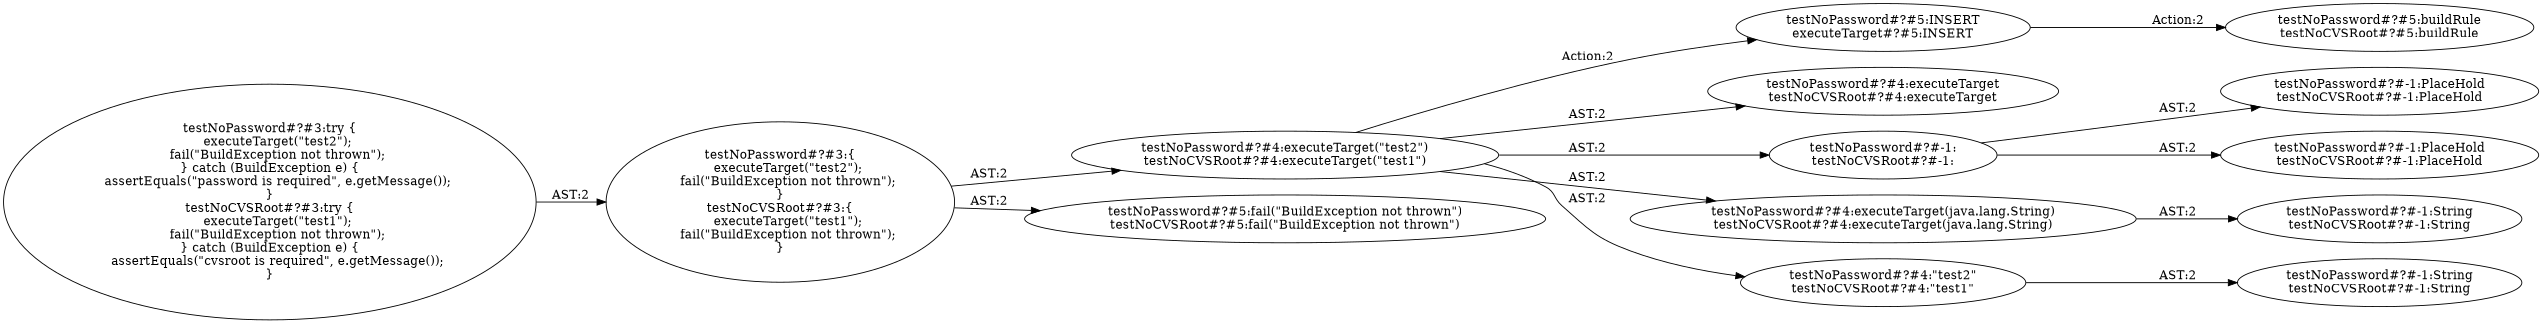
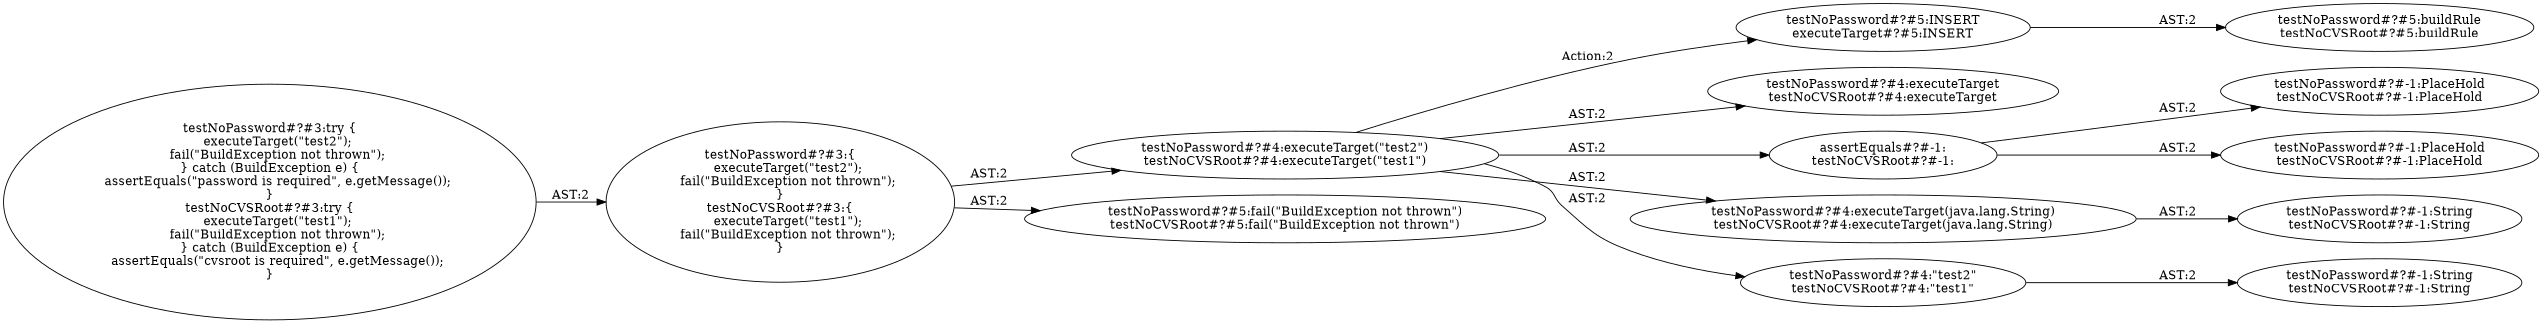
edge "testNoPassword#?#5:INSERT executeTarget#?#5:INSERT" -> "testNoPassword#?#5:buildRule testNoCVSRoot#?#5:buildRule": label "Action:2" -> "AST:2"
node "testNoPassword#?#-1: testNoCVSRoot#?#-1:": label "testNoPassword#?#-1: testNoCVSRoot#?#-1:" -> "assertEquals#?#-1: testNoCVSRoot#?#-1:"
